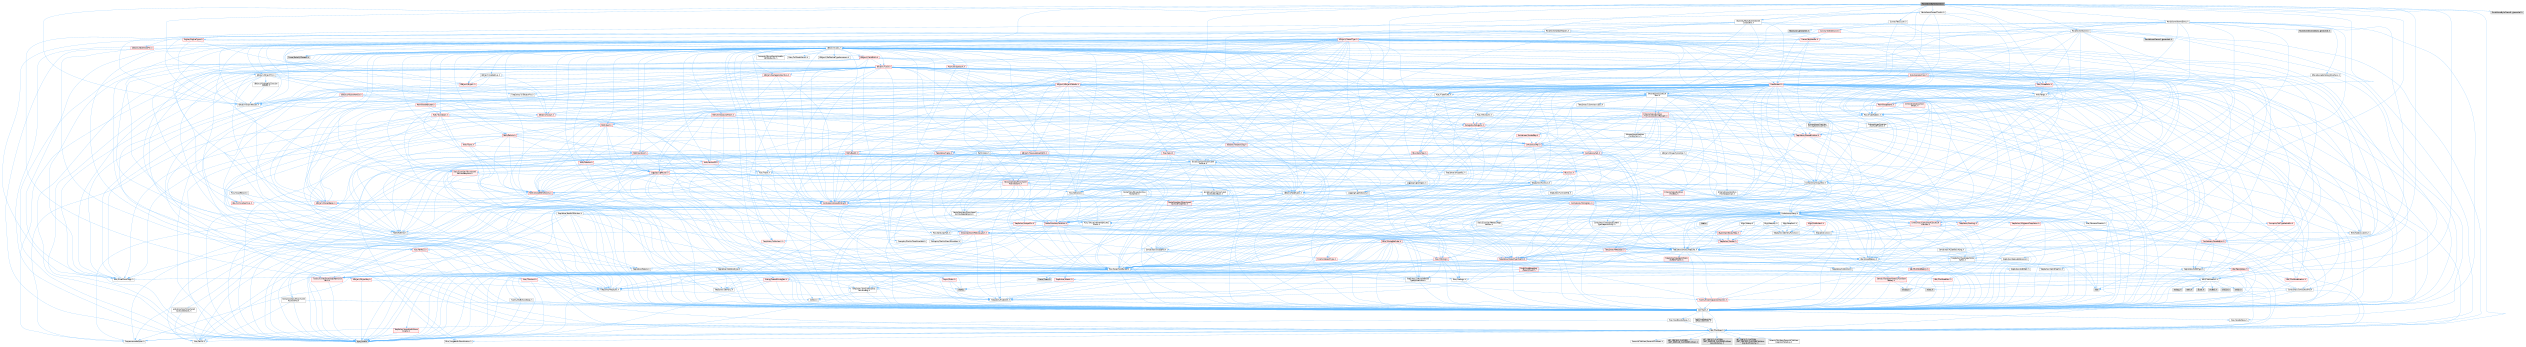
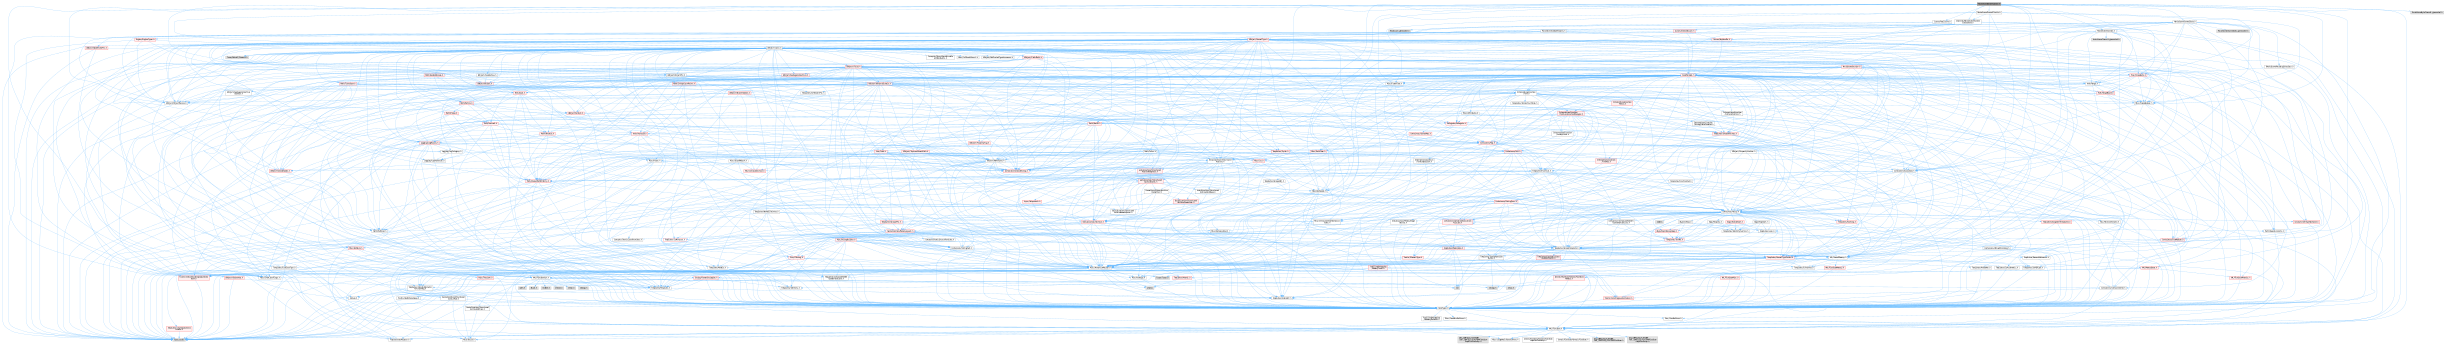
edge "UObject/CoreNative.h" -> "UObject/Script.h": now "Math/Matrix.h" -> "UObject/Script.h"
node "Async/Mutex.h": removed
